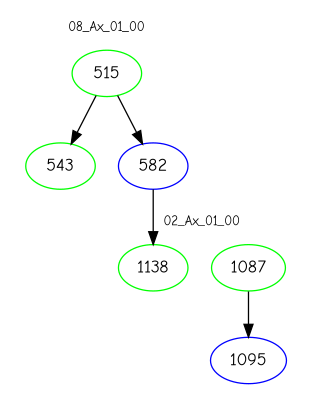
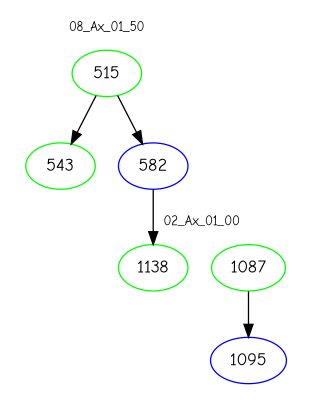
cluster "08_Ax_01_00": label "08_Ax_01_00" -> "08_Ax_01_50"
